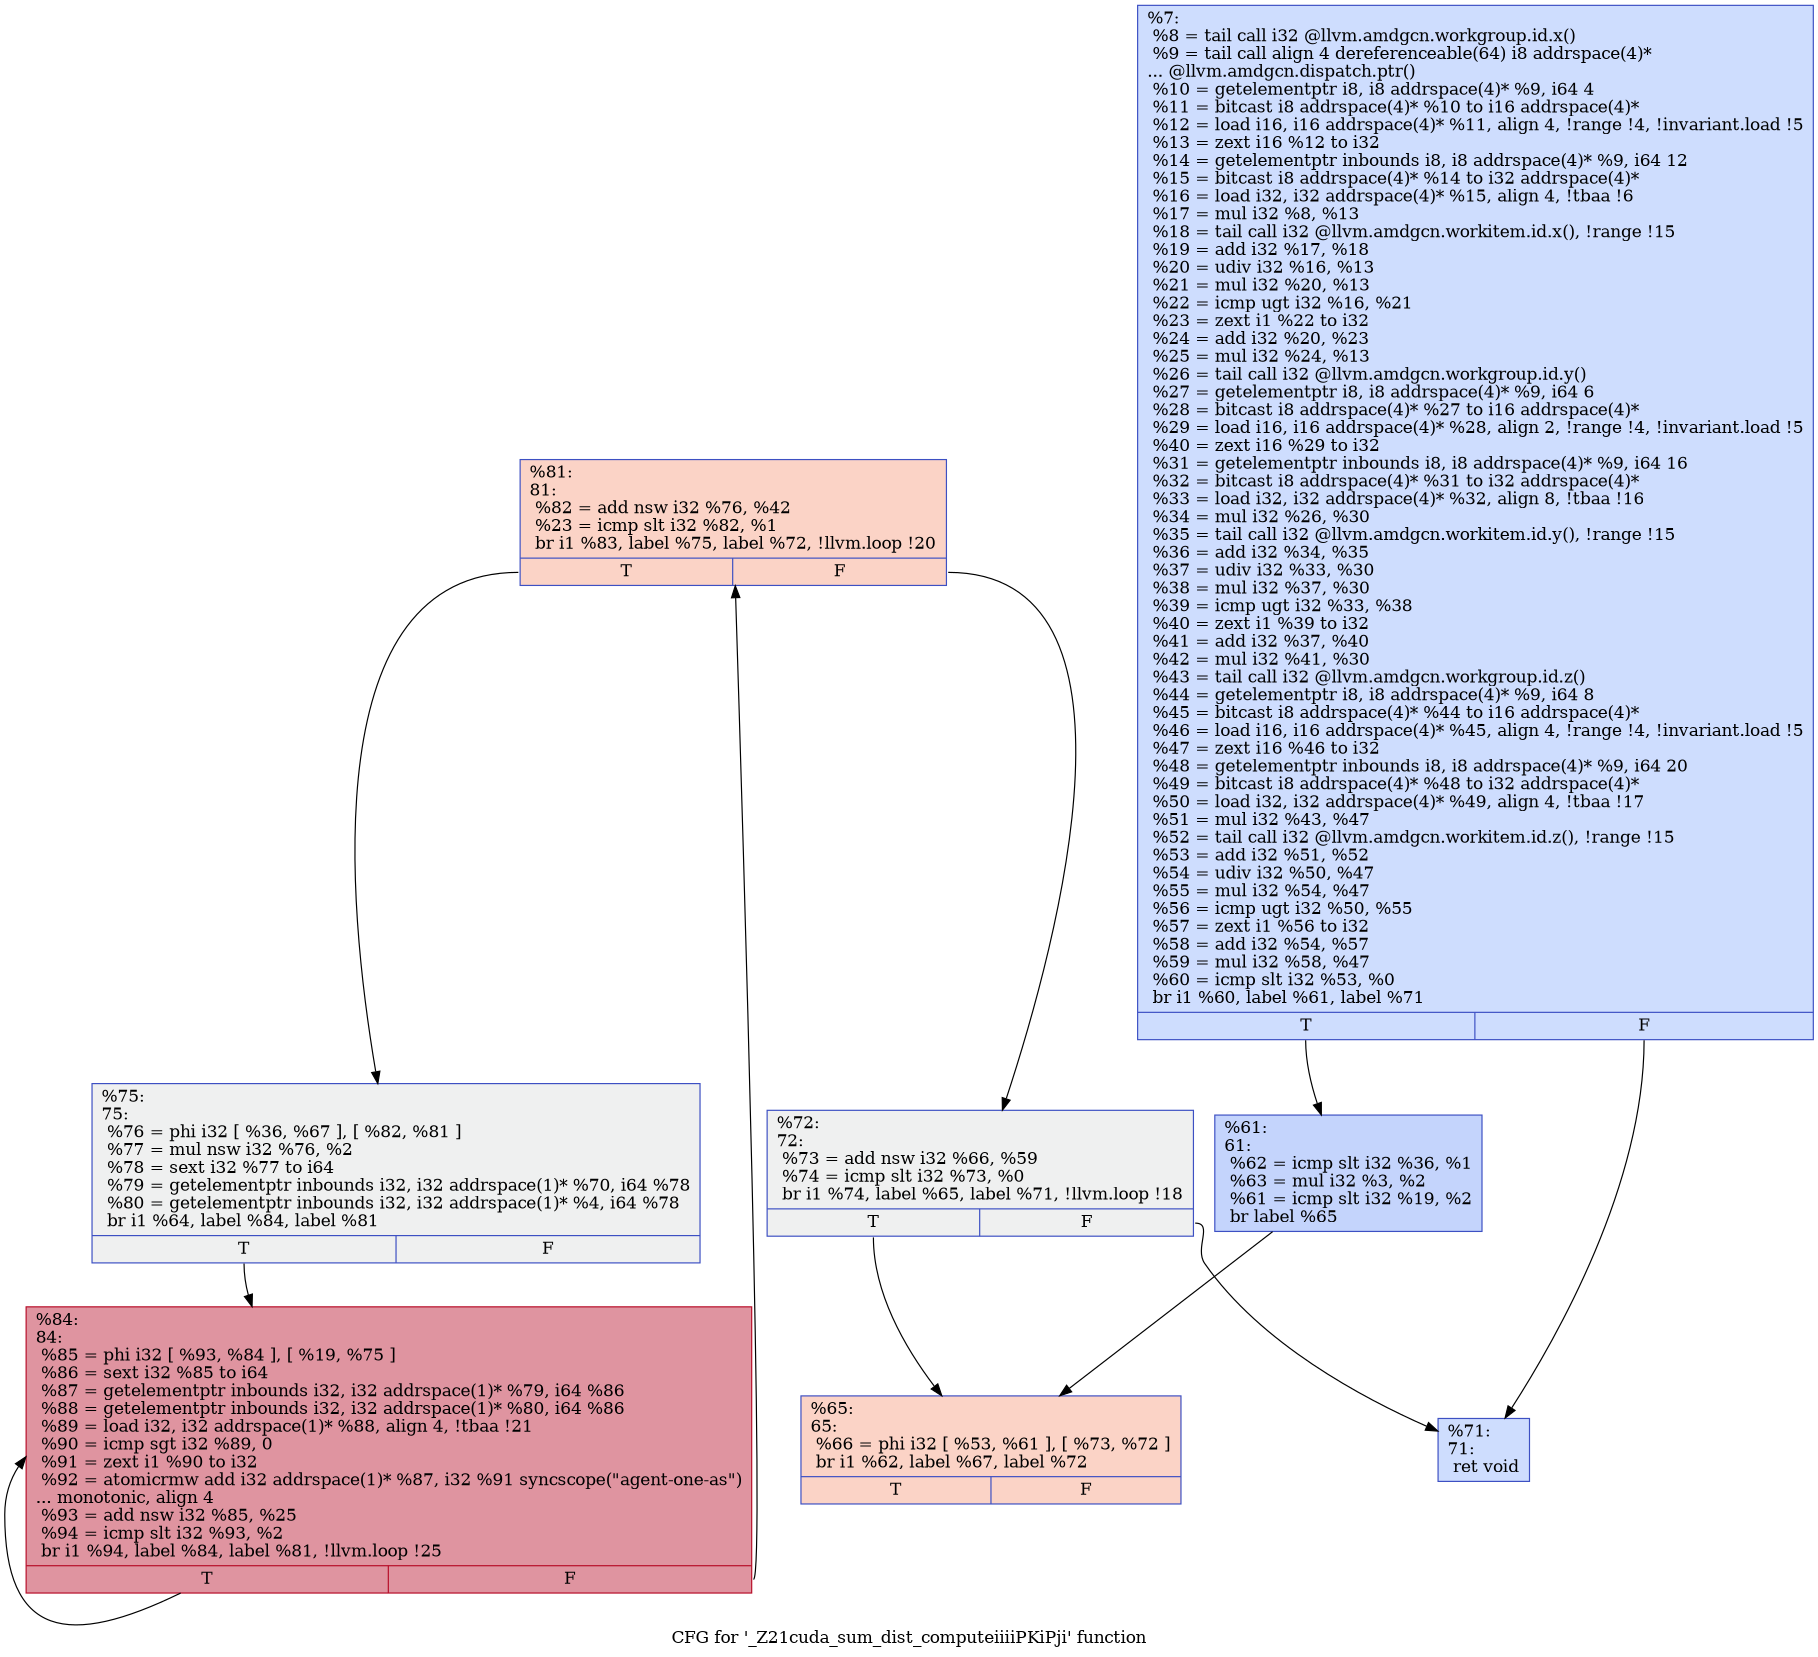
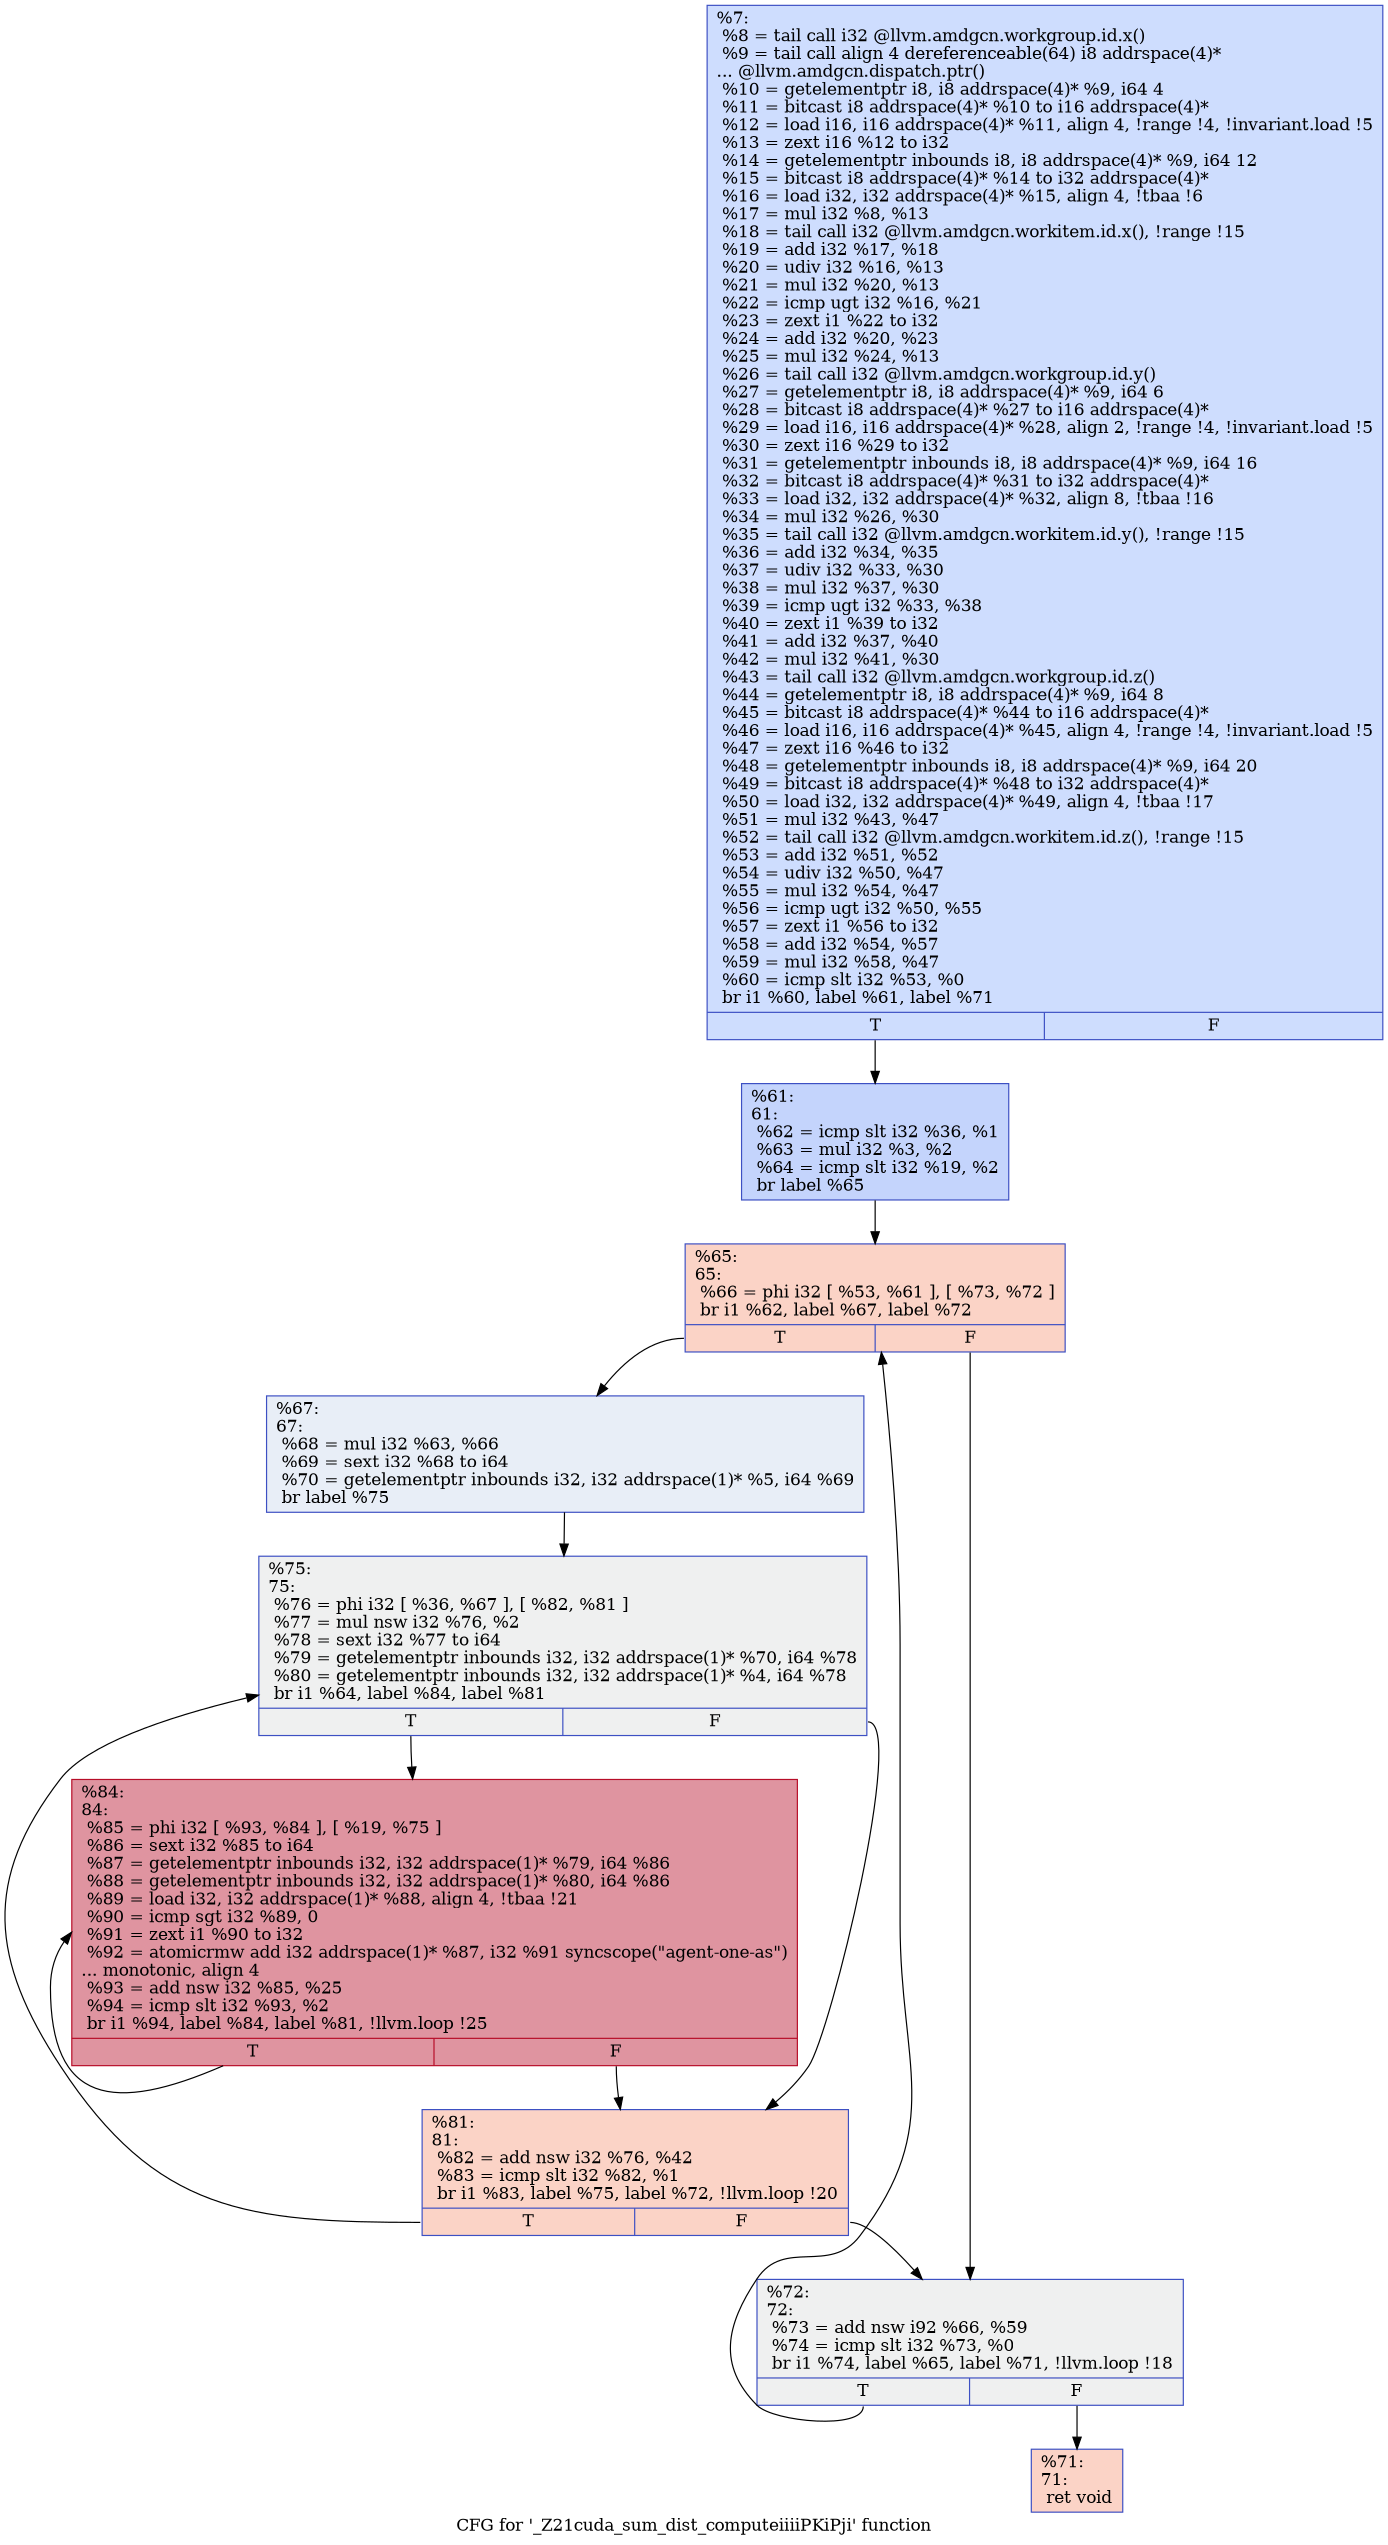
node "%7:": text "%40 = zext i16 %29 to i32" -> "%30 = zext i16 %29 to i32"
node "%81:": text "%23 = icmp slt i32 %82, %1" -> "%83 = icmp slt i32 %82, %1"
node "%72:": text "%73 = add nsw i32 %66, %59" -> "%73 = add nsw i92 %66, %59"
node "%61:": text "%61 = icmp slt i32 %19, %2" -> "%64 = icmp slt i32 %19, %2"
edge "%7:" -> "%71:": removed
node "%71:": fillcolor #8fb1fe70 -> #f59c7d70
node "%67:": added
edge "%65:" -> "%72:": added
edge "%75:" -> "%81:": added
